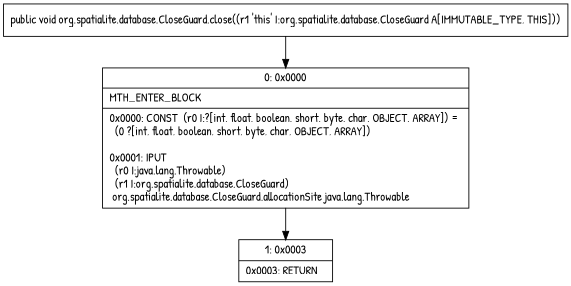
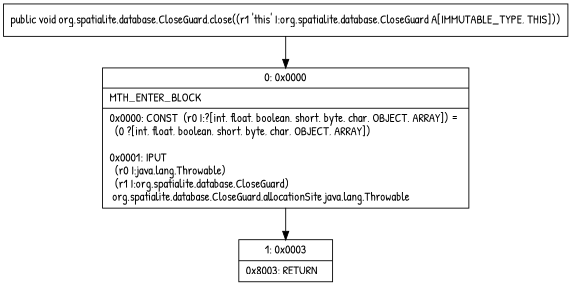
node "1: 0x0003": text "0x0003: RETURN" -> "0x8003: RETURN"
